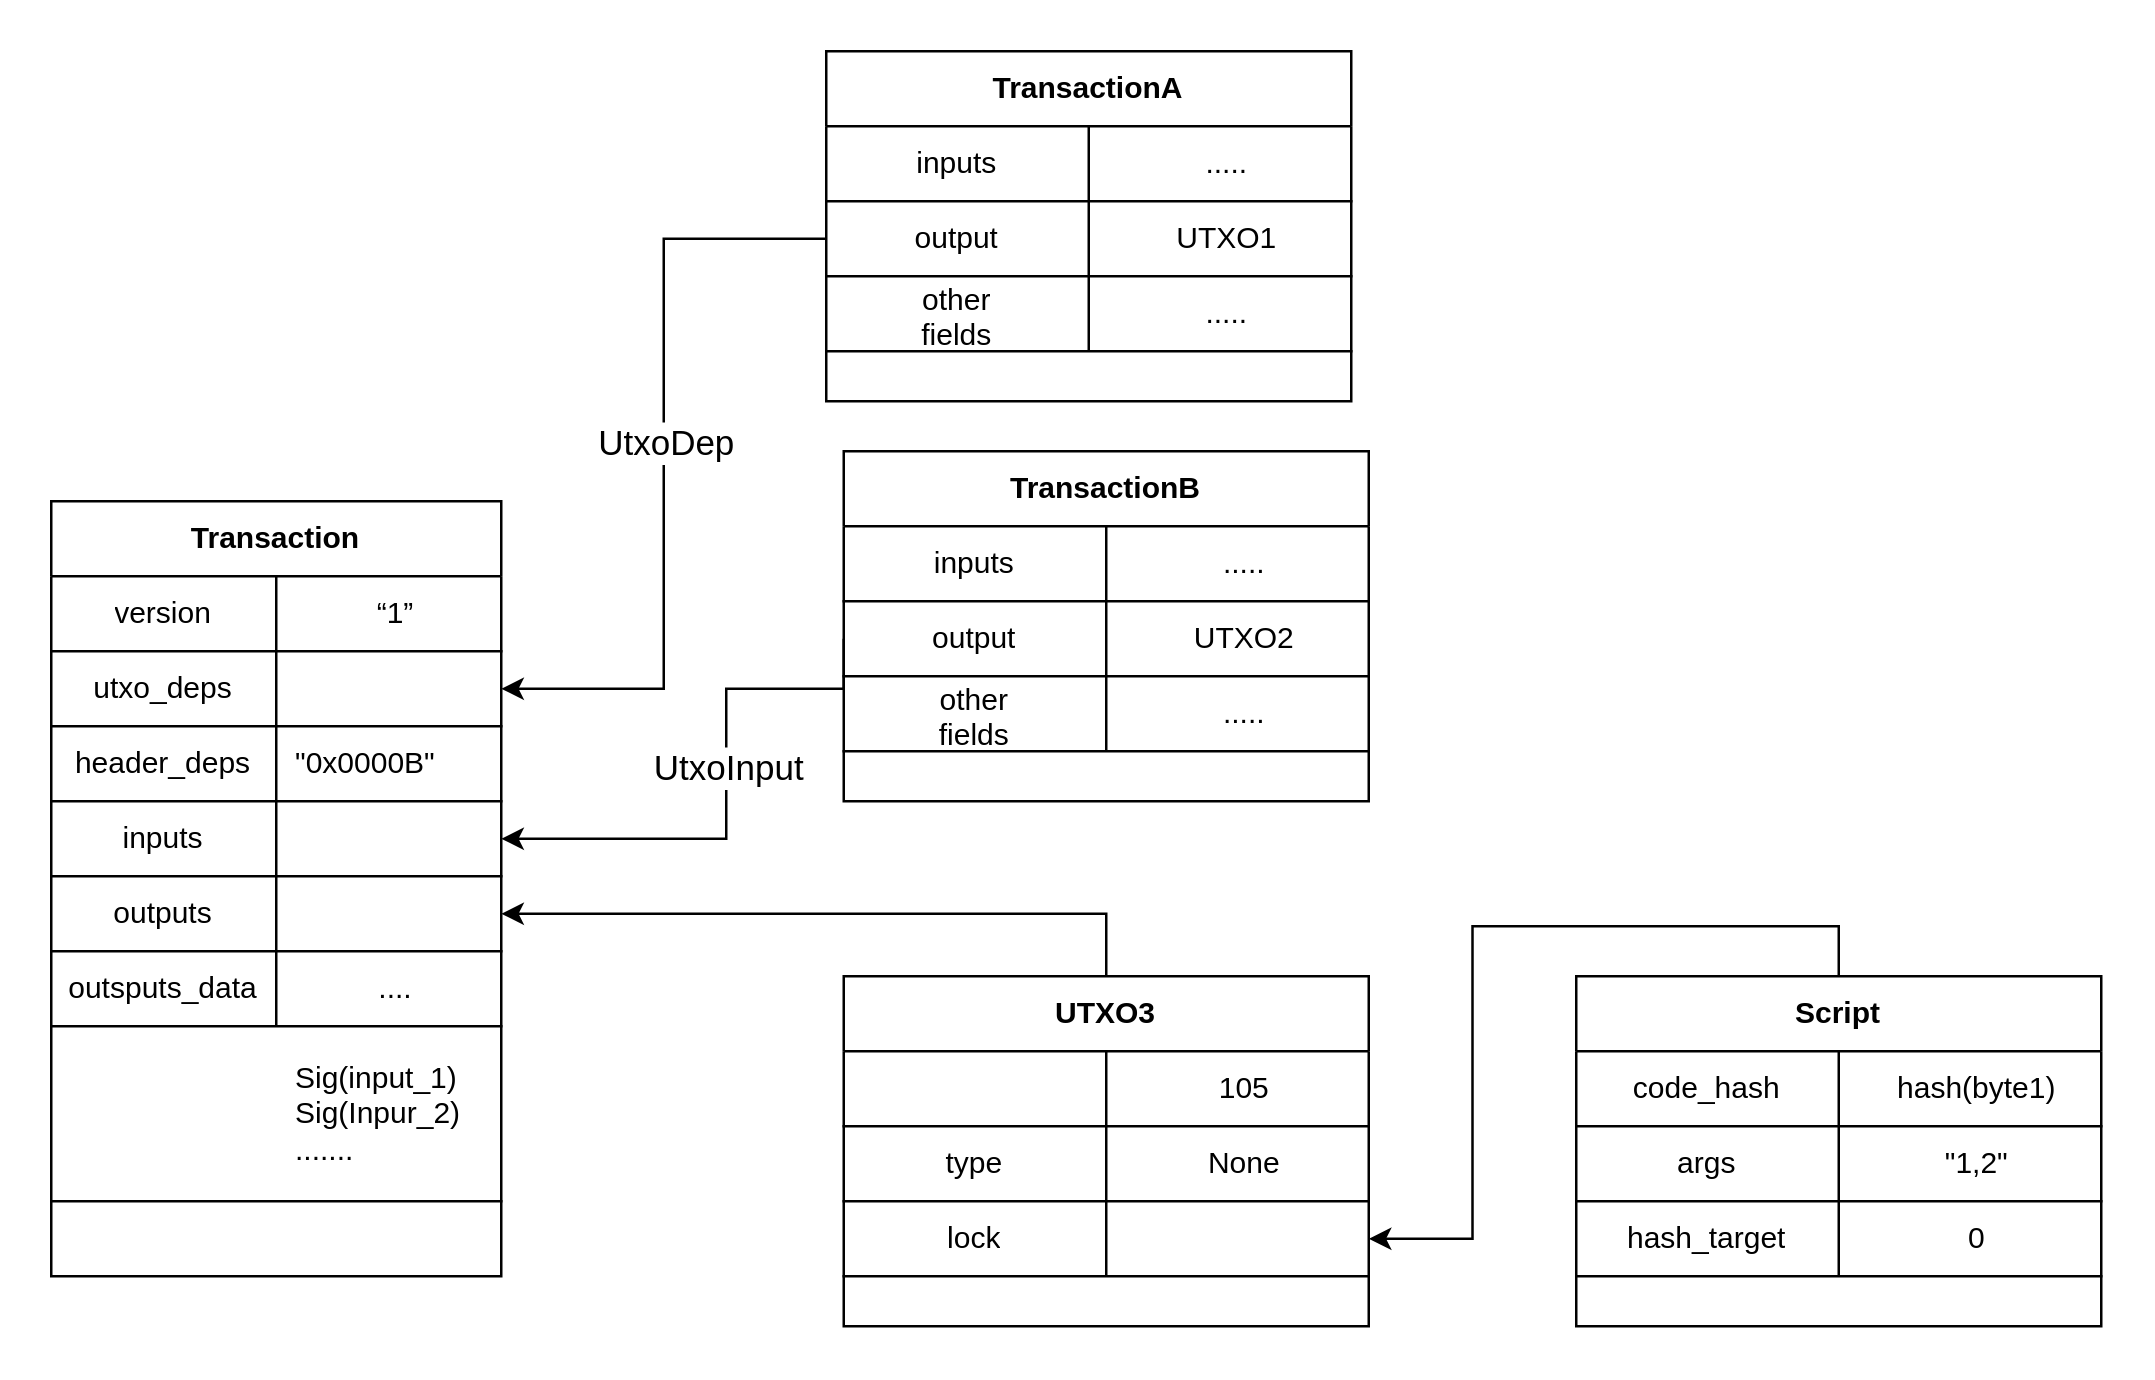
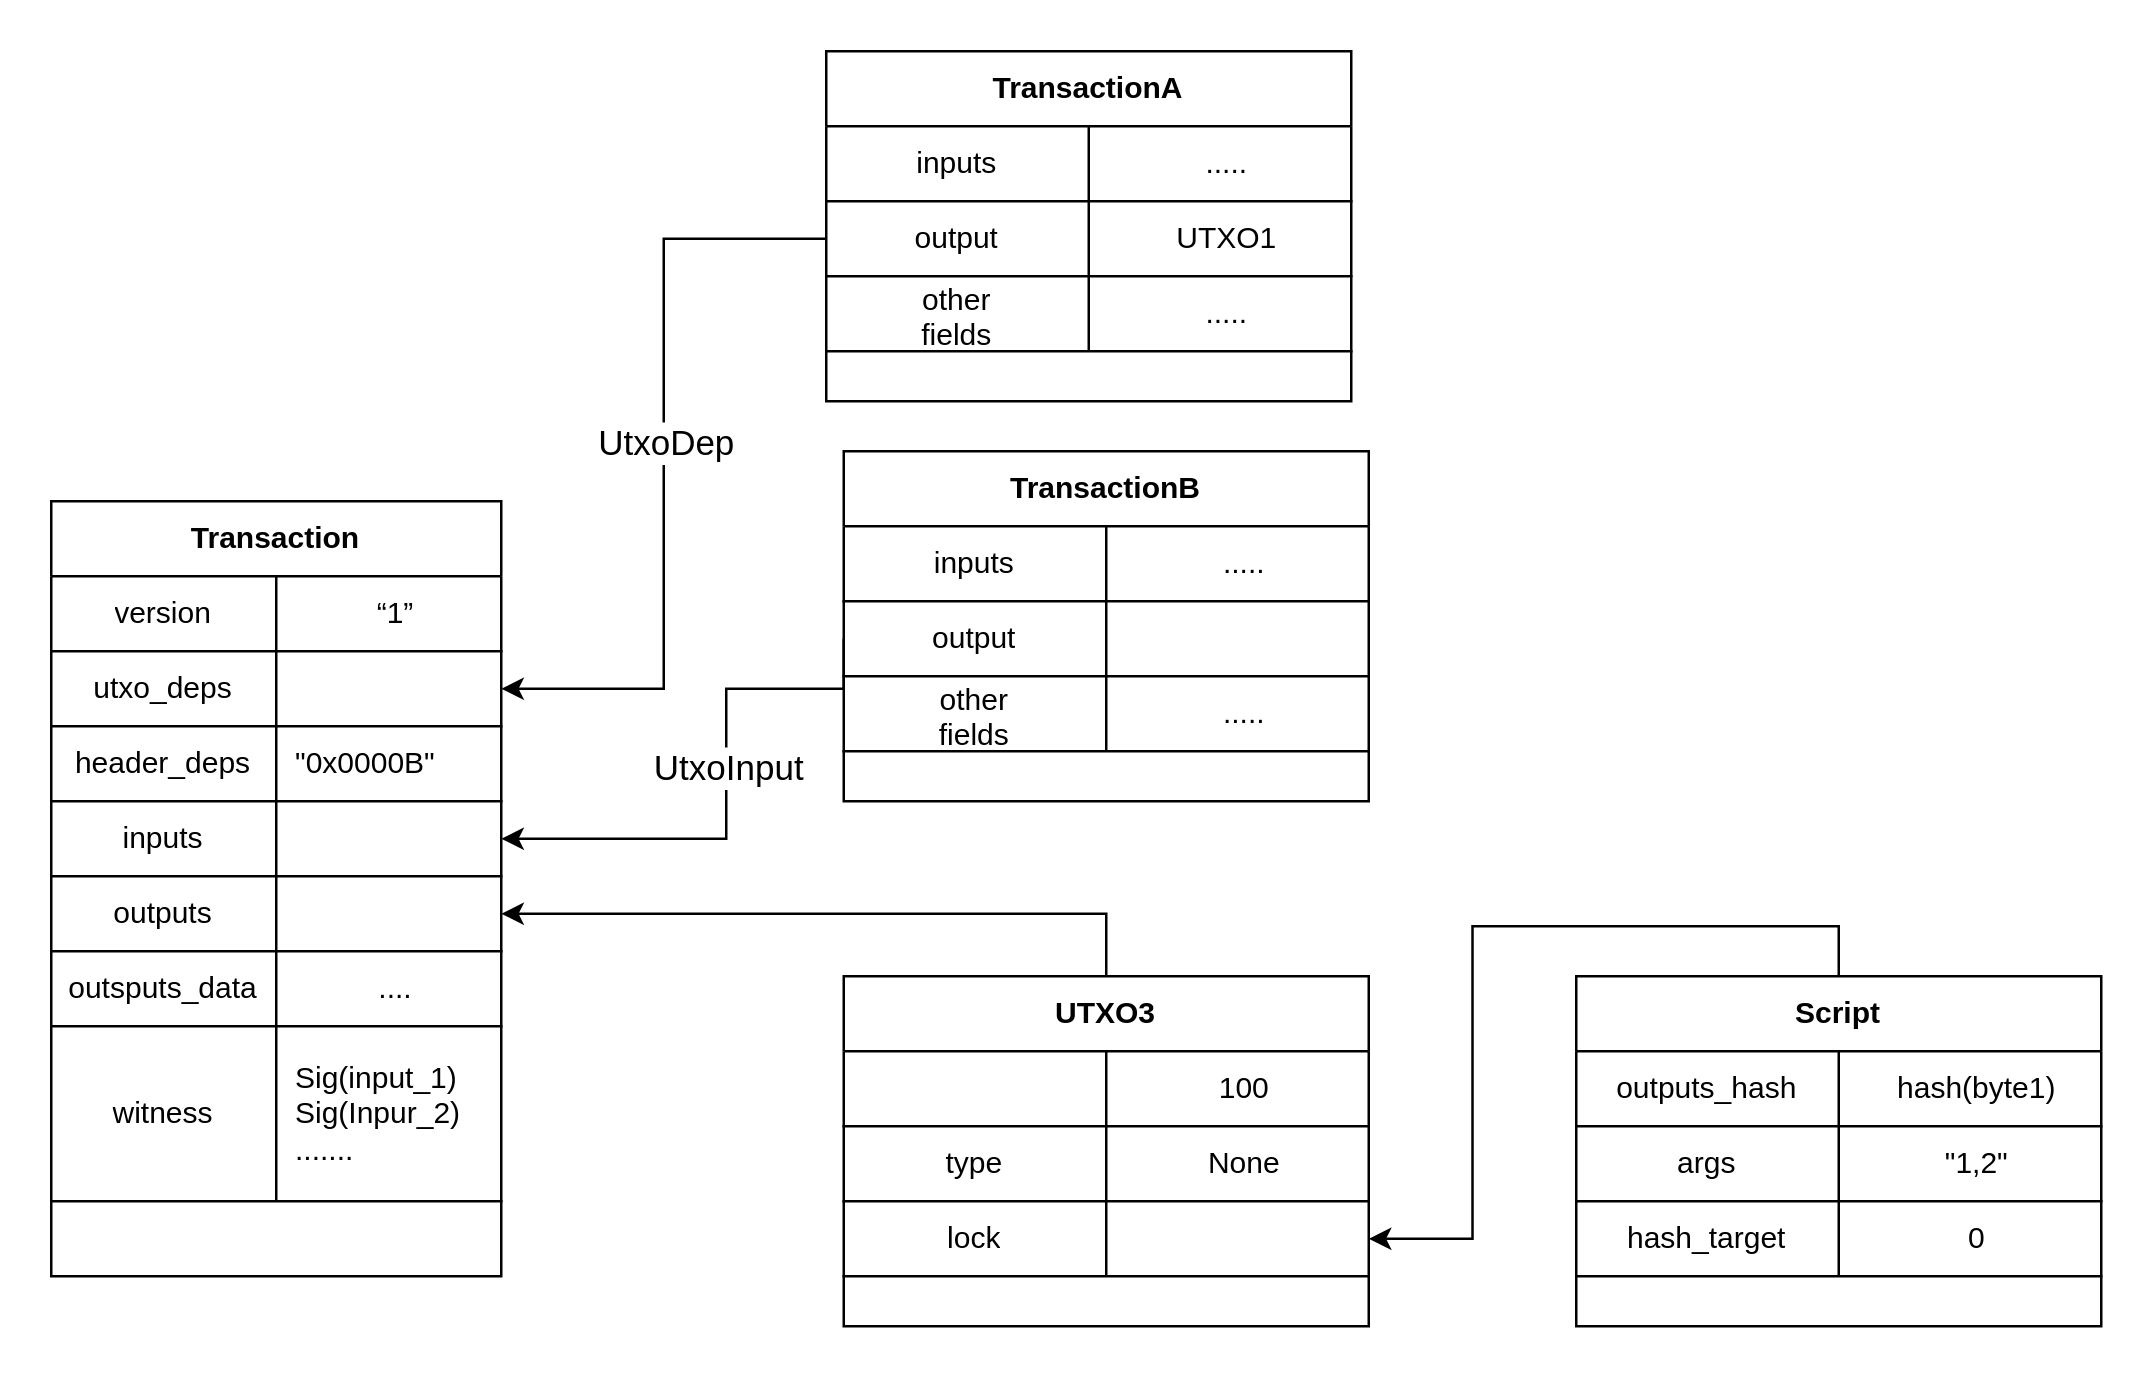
node "UTXO2": removed
node "105": label "105" -> "100"
node "code_hash": label "code_hash" -> "outputs_hash"
node "witness": added
